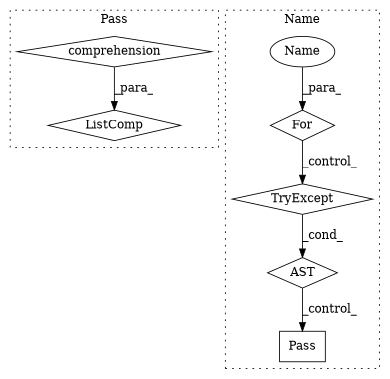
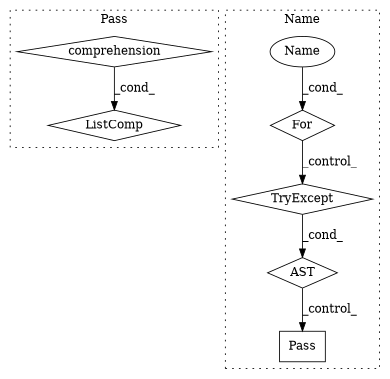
edge "comprehension" -> "ListComp": label "_para_" -> "_cond_"
edge "Name" -> "For": label "_para_" -> "_cond_"
